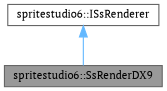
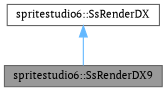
node "spritestudio6::ISsRenderer": label "spritestudio6::ISsRenderer" -> "spritestudio6::SsRenderDX"
